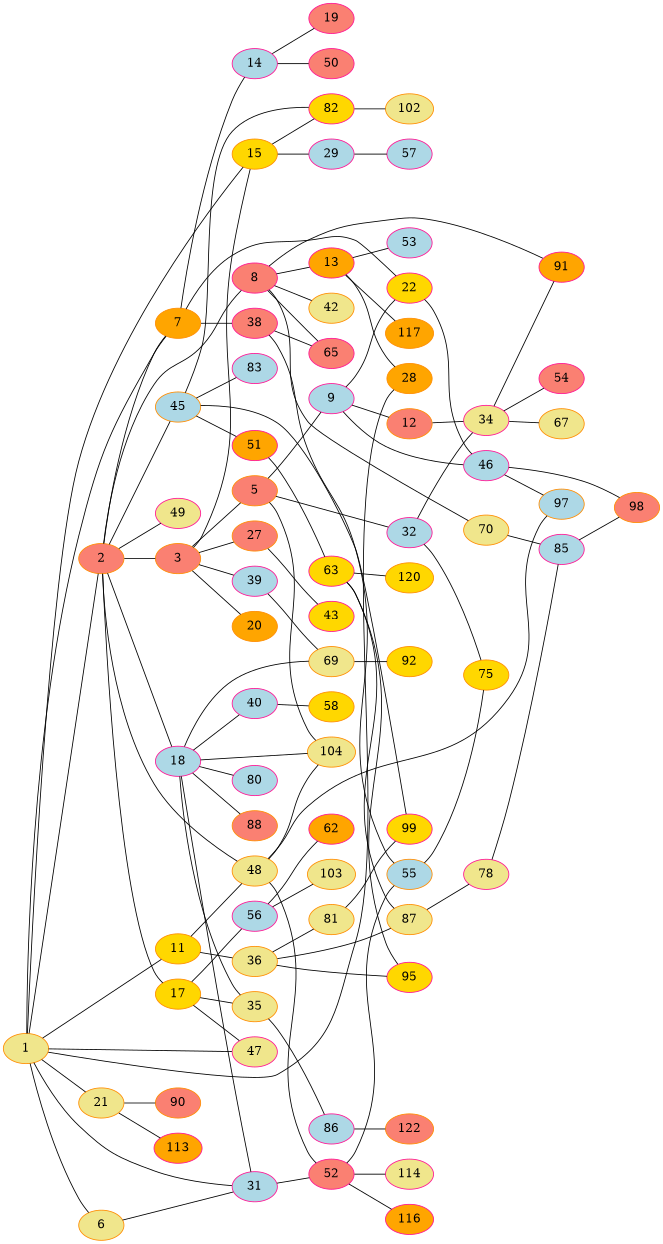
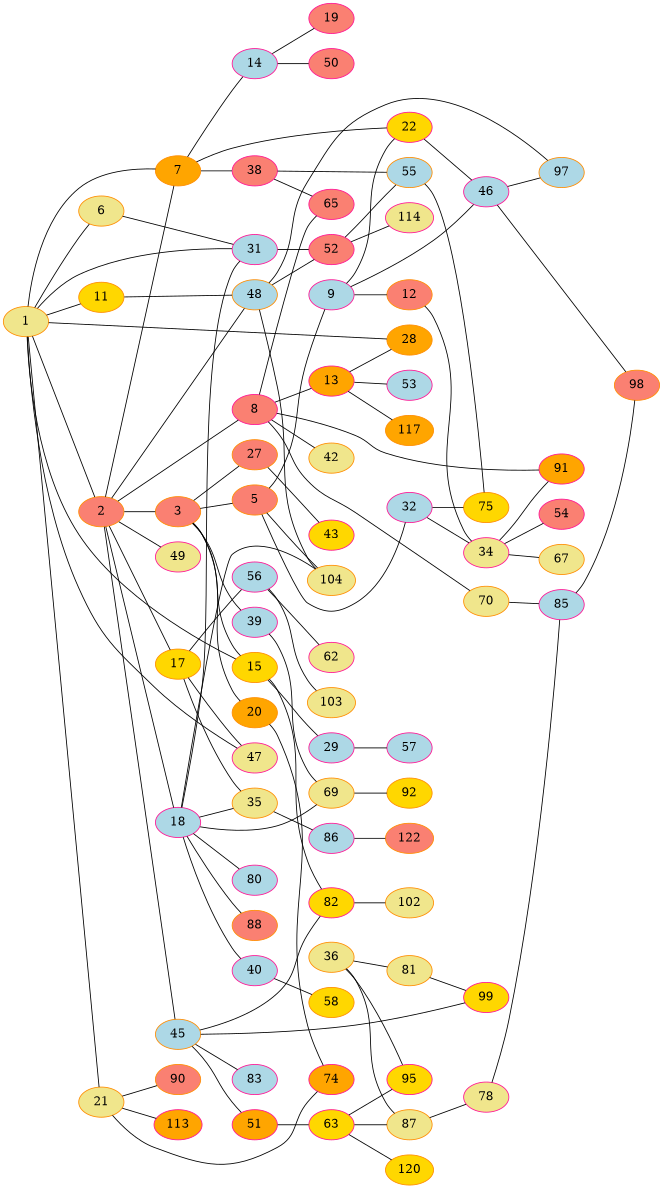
node "62": fillcolor orange -> khaki
node "48": fillcolor khaki -> lightblue
edge "11" -- "36": removed
node "74": added
node "116": removed
